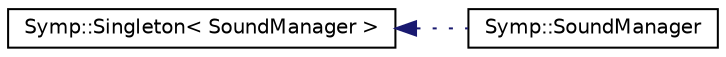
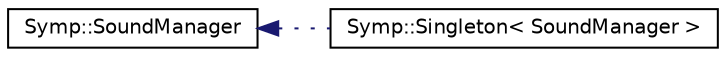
edge "Symp::SoundManager" -> "Symp::Singleton< SoundManager >": reversed
